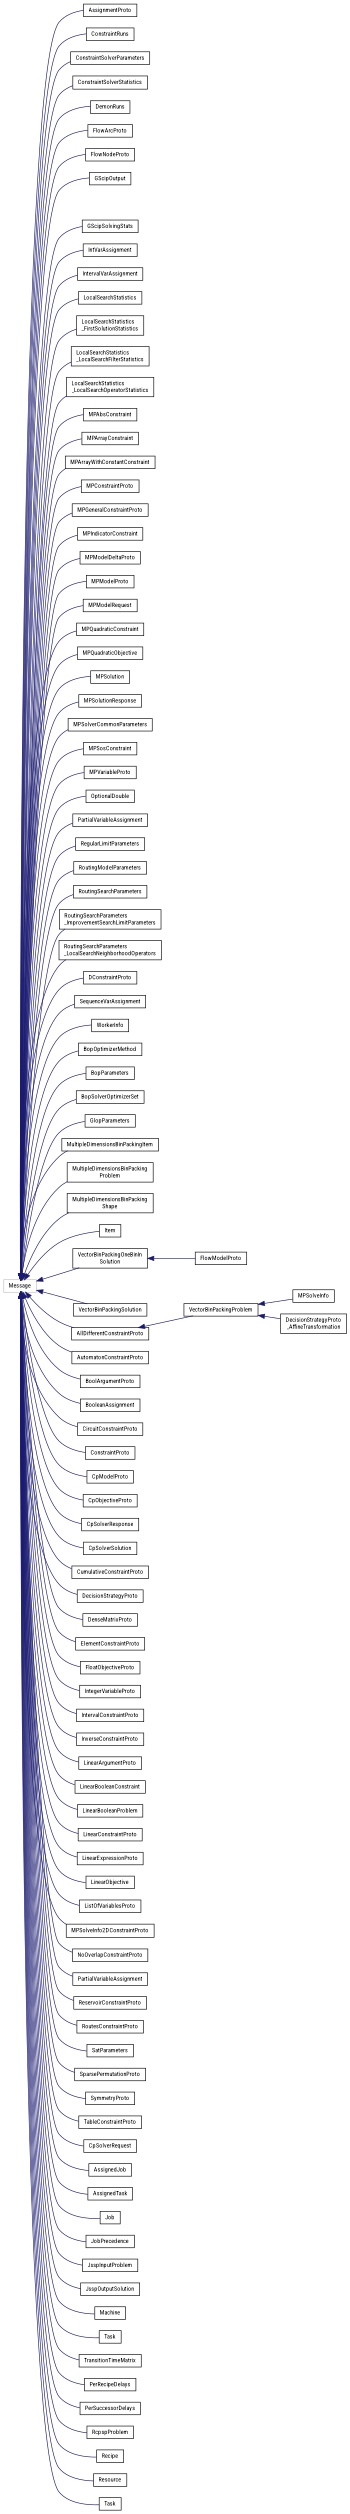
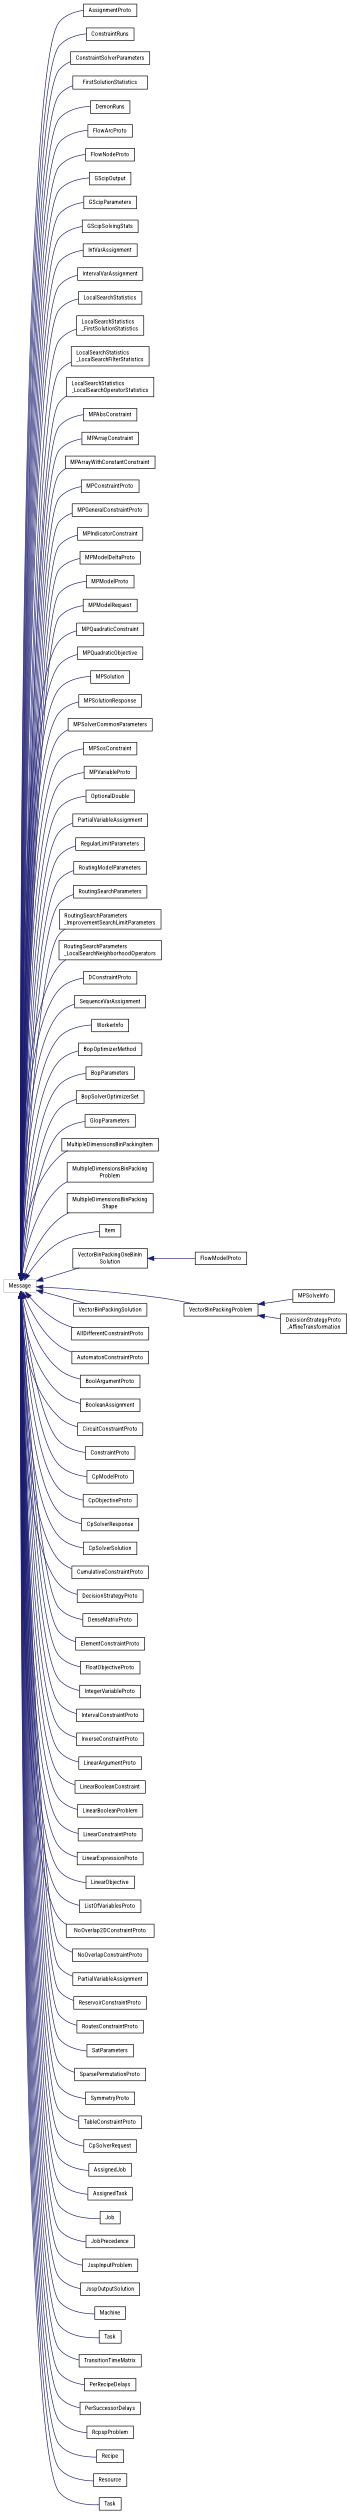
node "ConstraintSolverStatistics": label "ConstraintSolverStatistics" -> "FirstSolutionStatistics"
node "GScipParameters": added
edge "VectorBinPackingProblem" -> "AllDifferentConstraintProto": now "VectorBinPackingProblem" -> "Message"
node "MPSolveInfo2DConstraintProto": label "MPSolveInfo2DConstraintProto" -> "NoOverlap2DConstraintProto"
